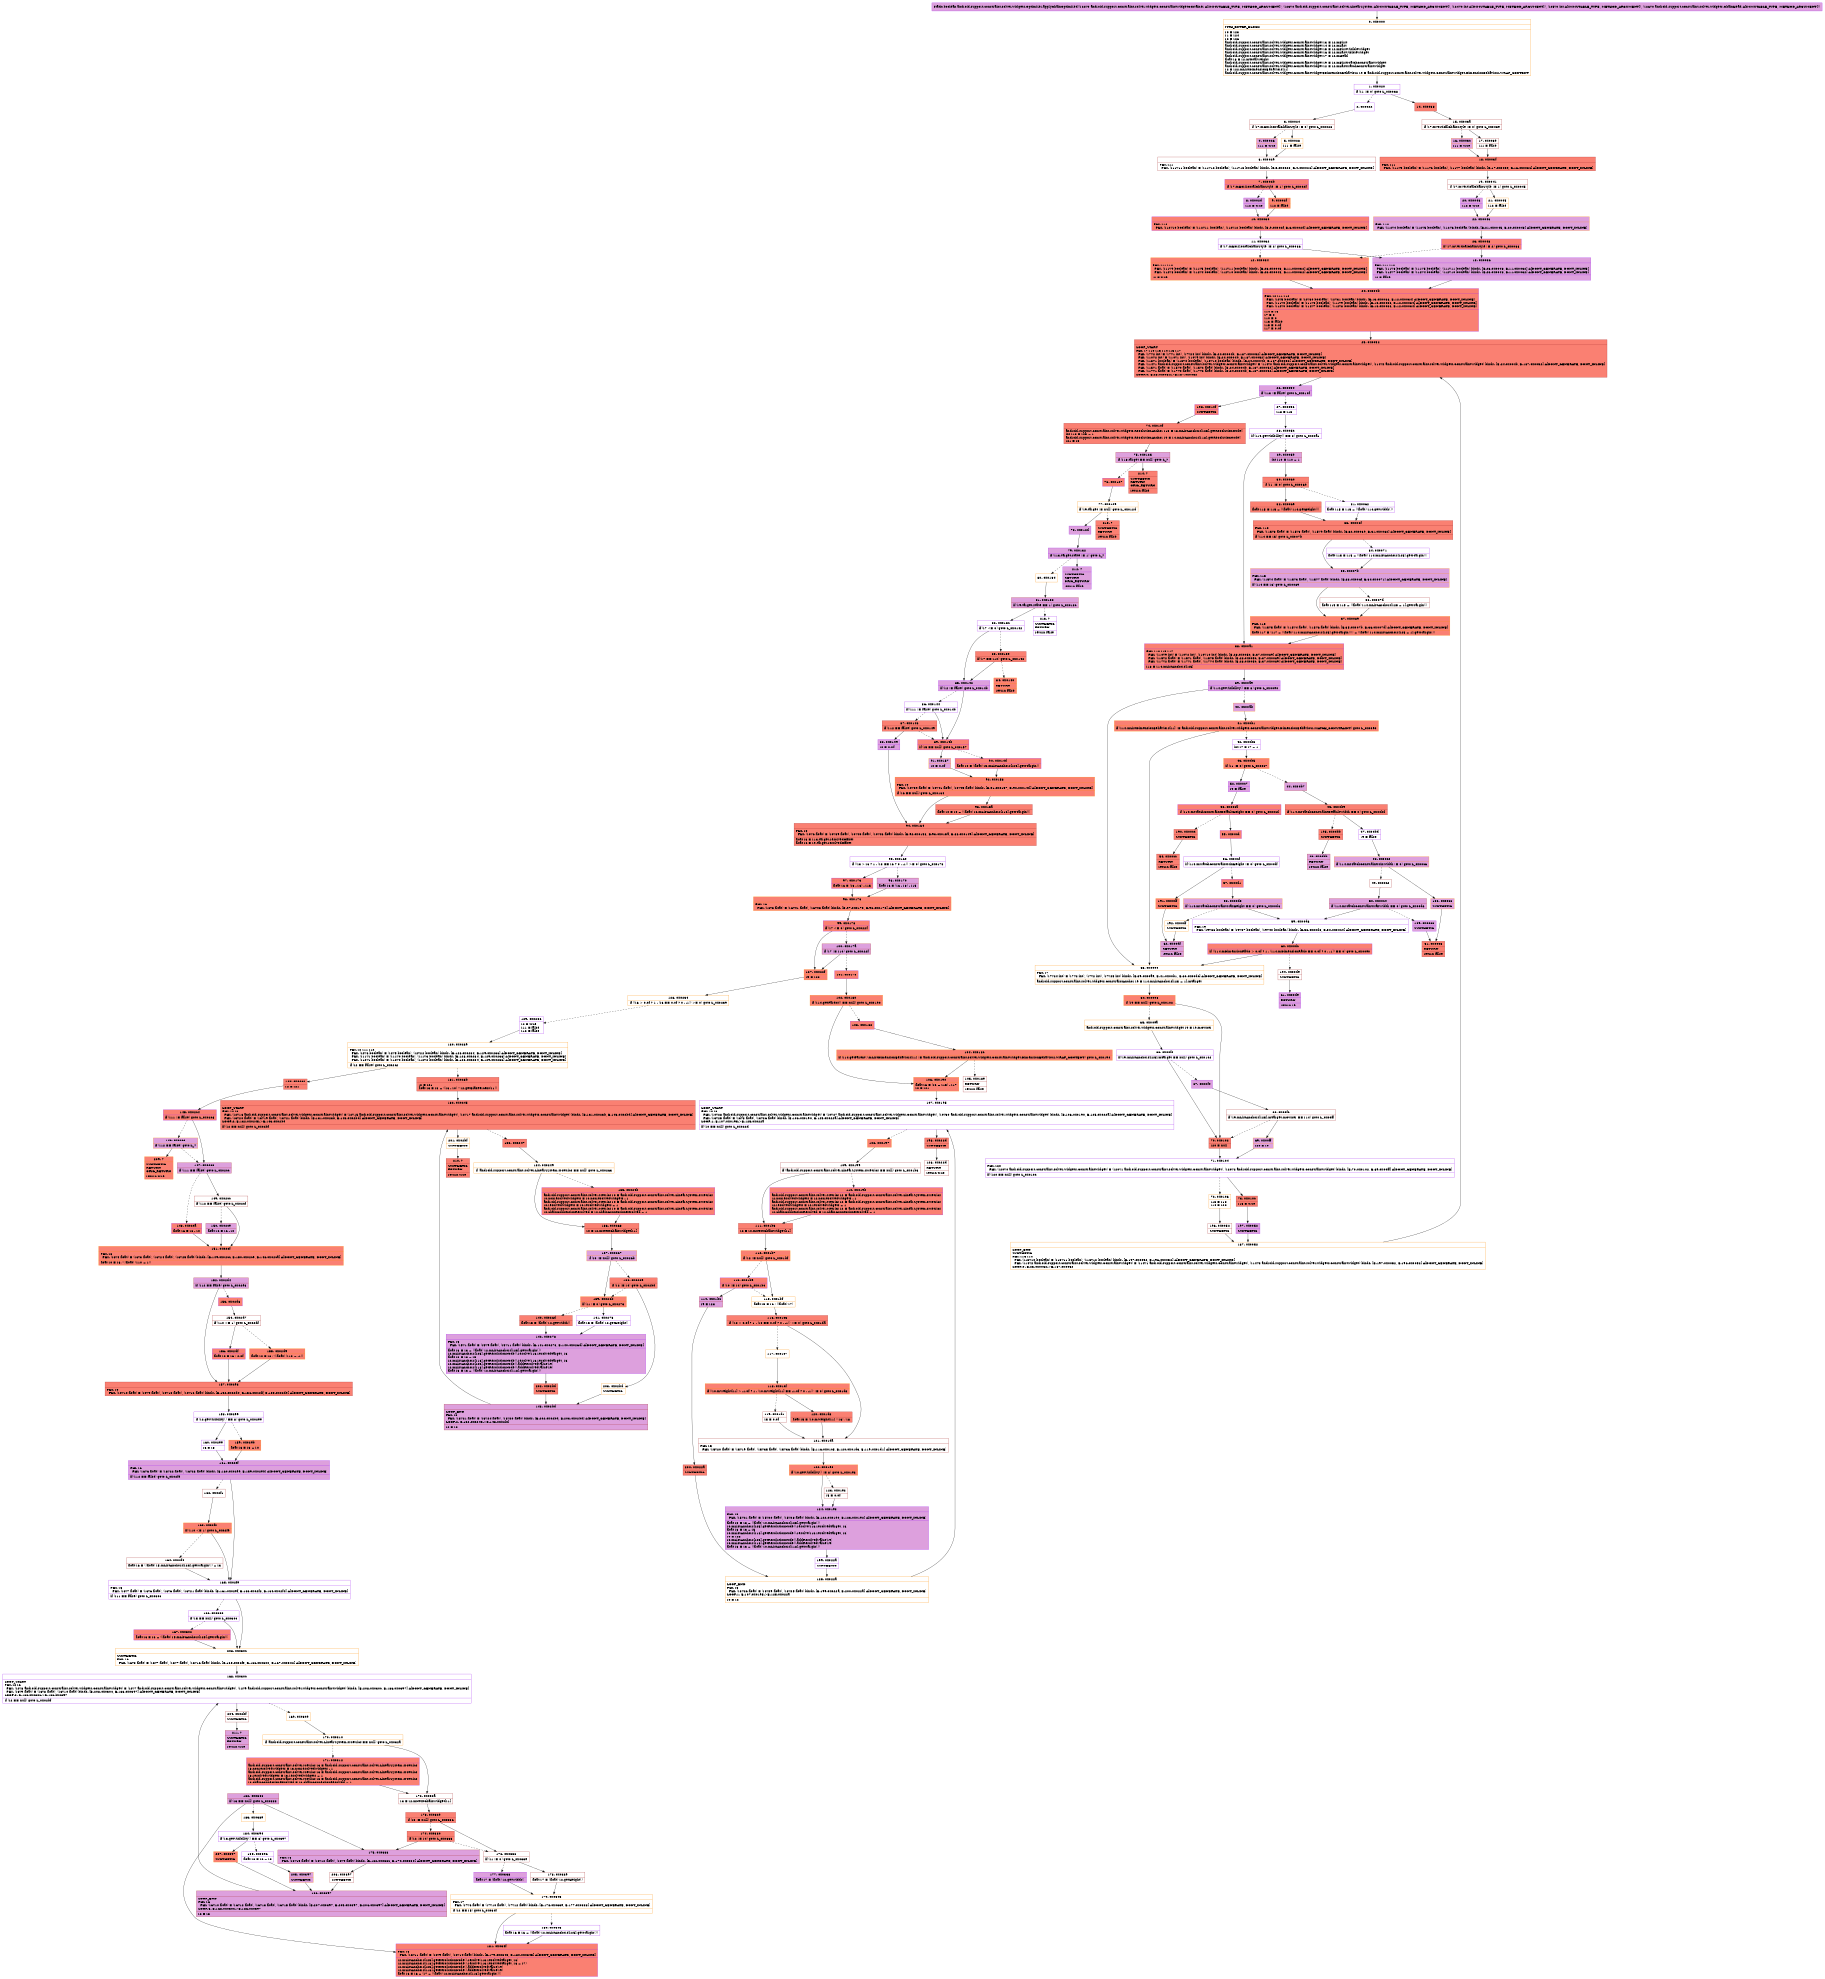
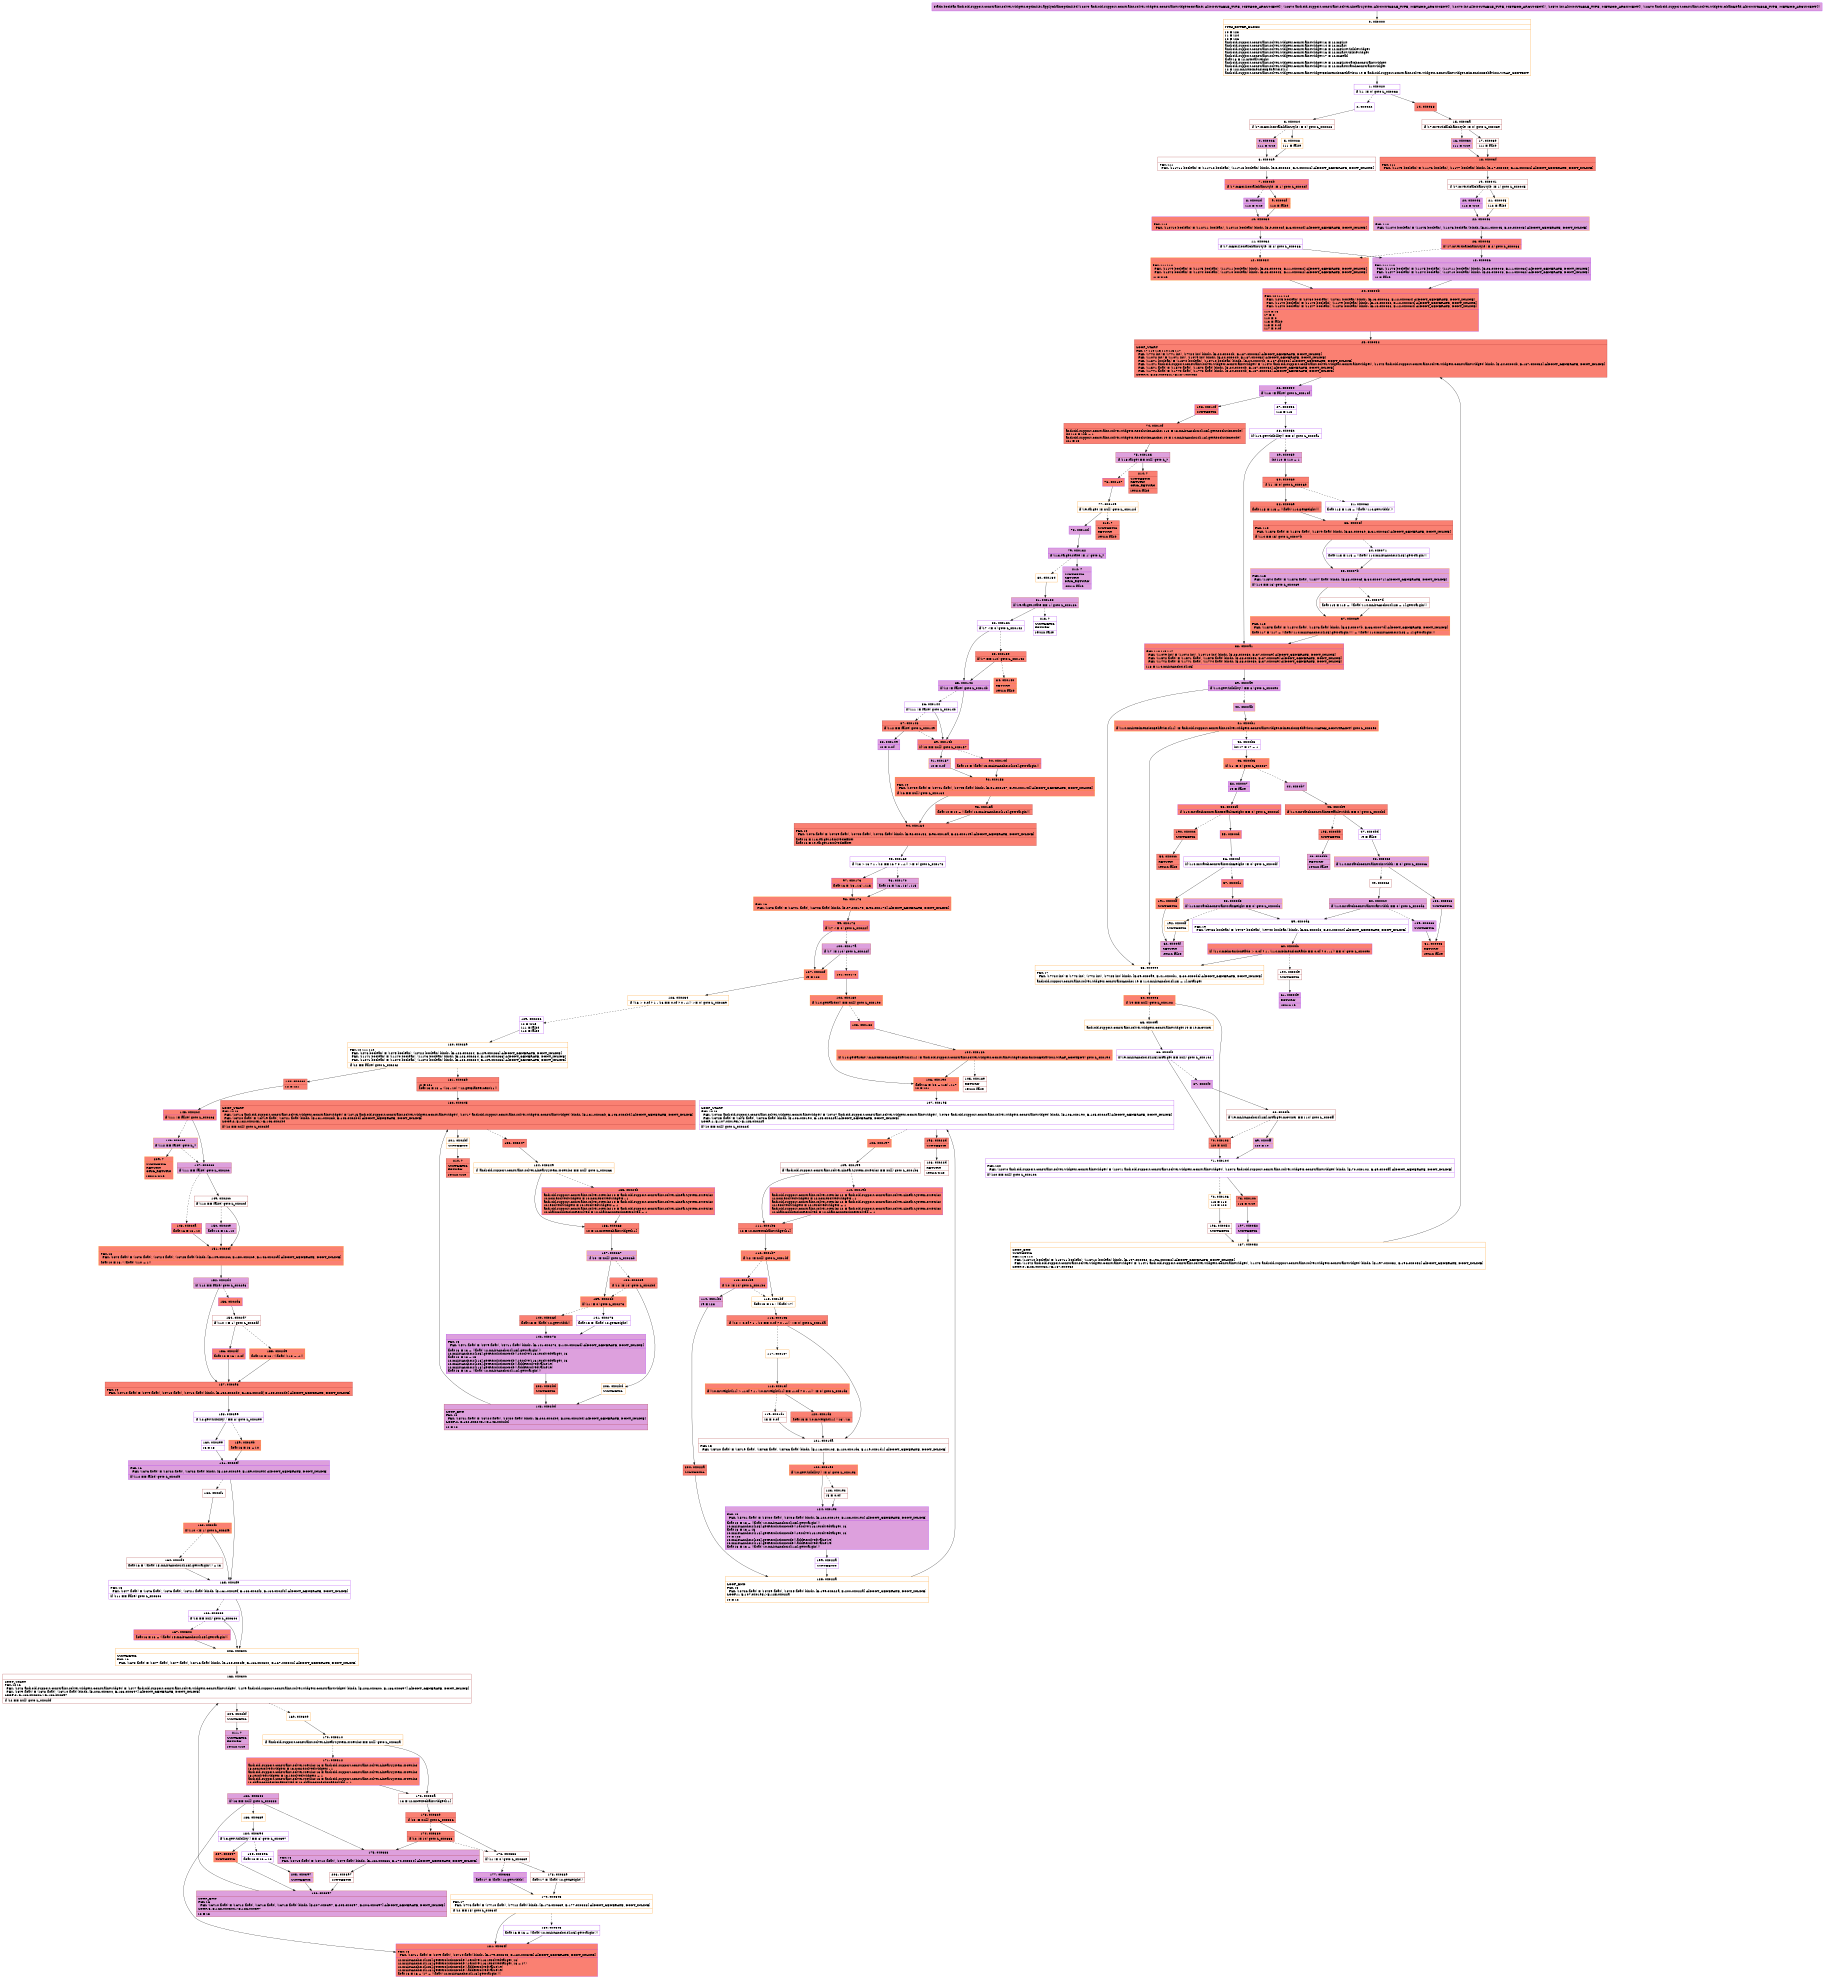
node "168: 0x030c": color purple -> brown
